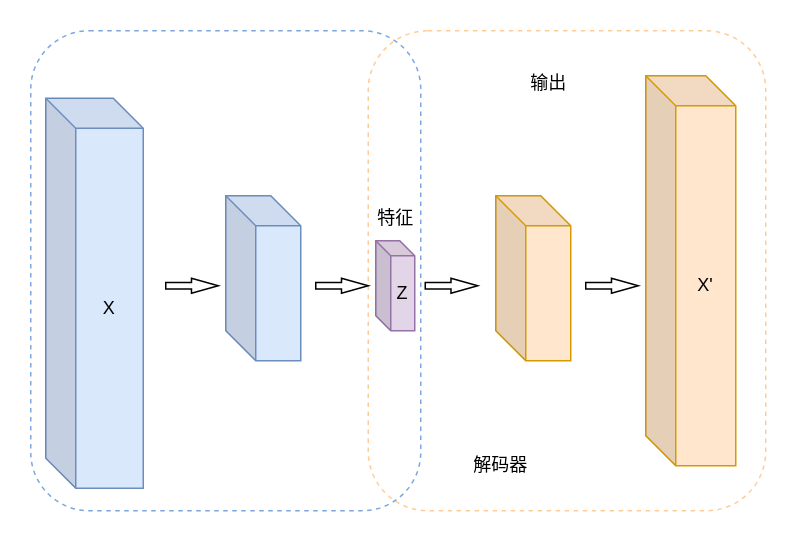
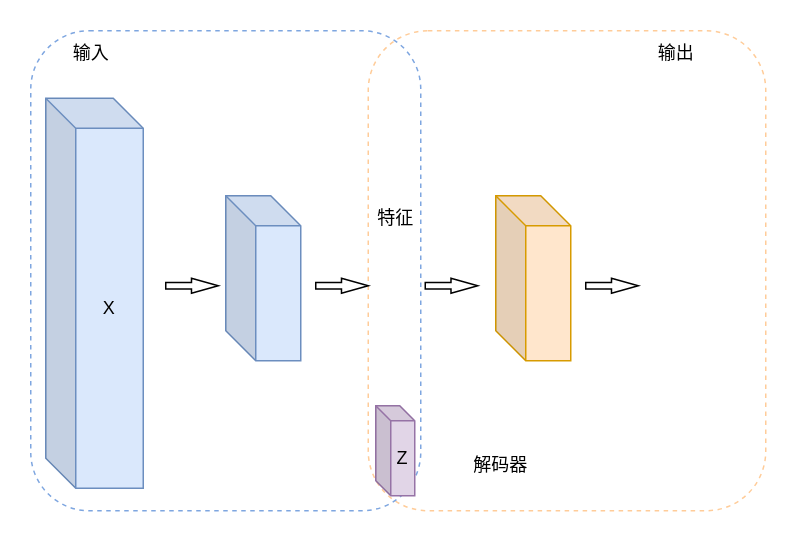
node "输入": added
node "输出": moved (548, 83) -> (676, 53)
node "X'": removed
node "Z": moved (395, 286) -> (395, 451)
